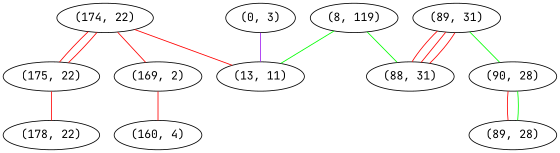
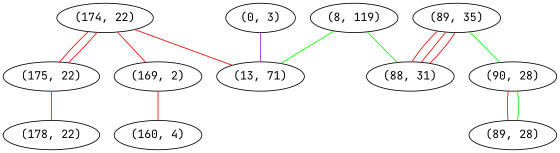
node "(89, 31)": label "(89, 31)" -> "(89, 35)"
node "(13, 11)": label "(13, 11)" -> "(13, 71)"
